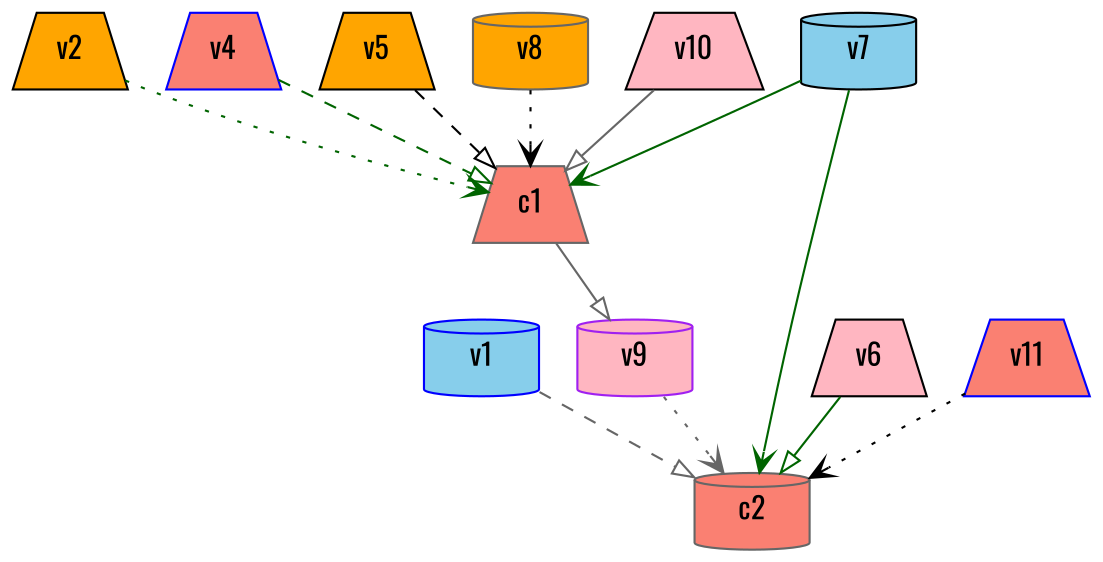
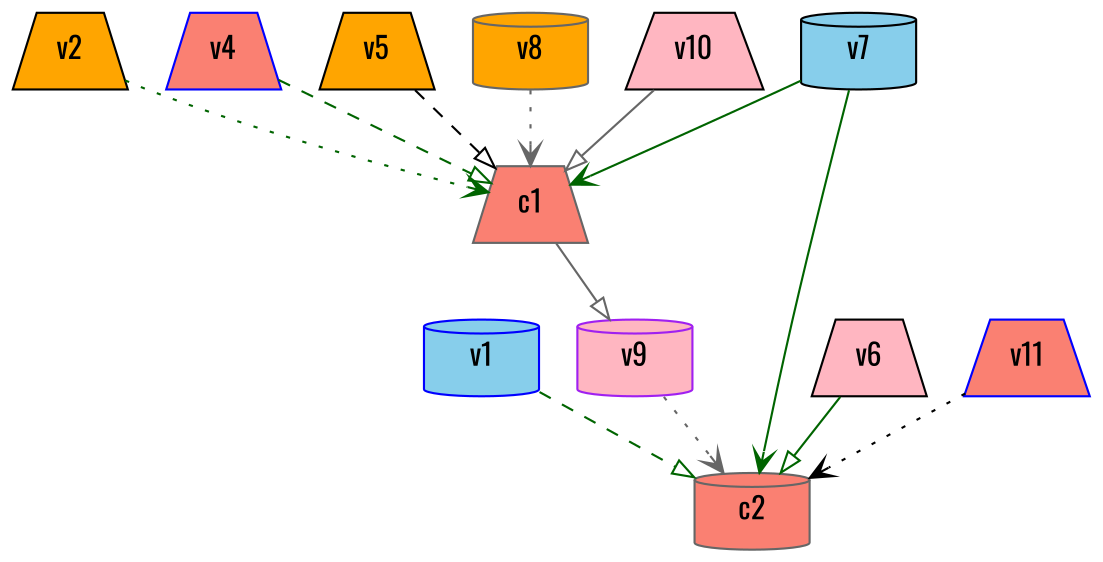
edge "v8" -> "c1": color black -> gray40
edge "v1" -> "c2": color gray40 -> darkgreen
